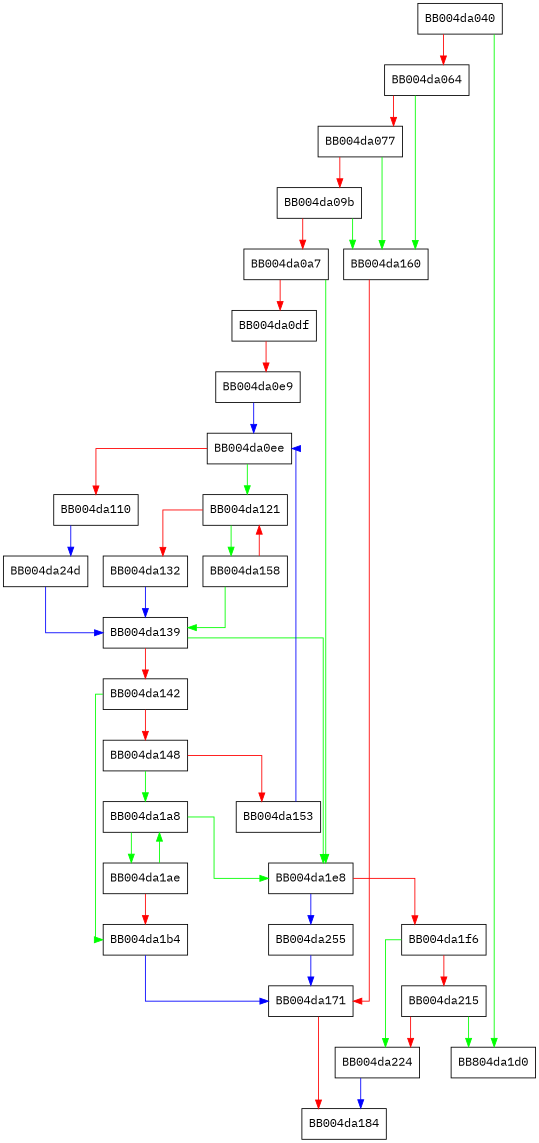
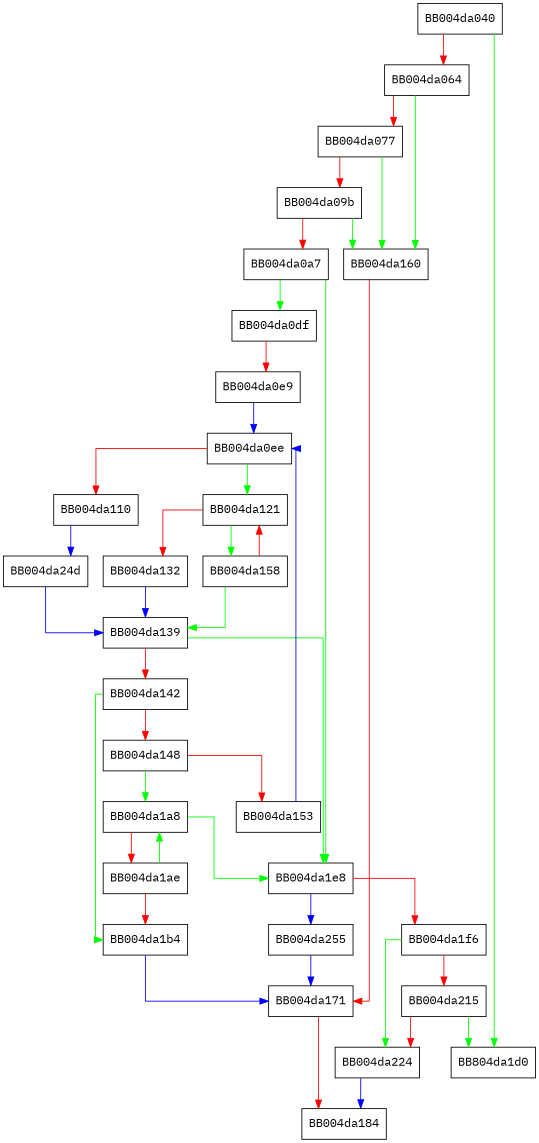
edge "BB004da0a7" -> "BB004da0df": color red -> green
edge "BB004da1a8" -> "BB004da1ae": color green -> red
